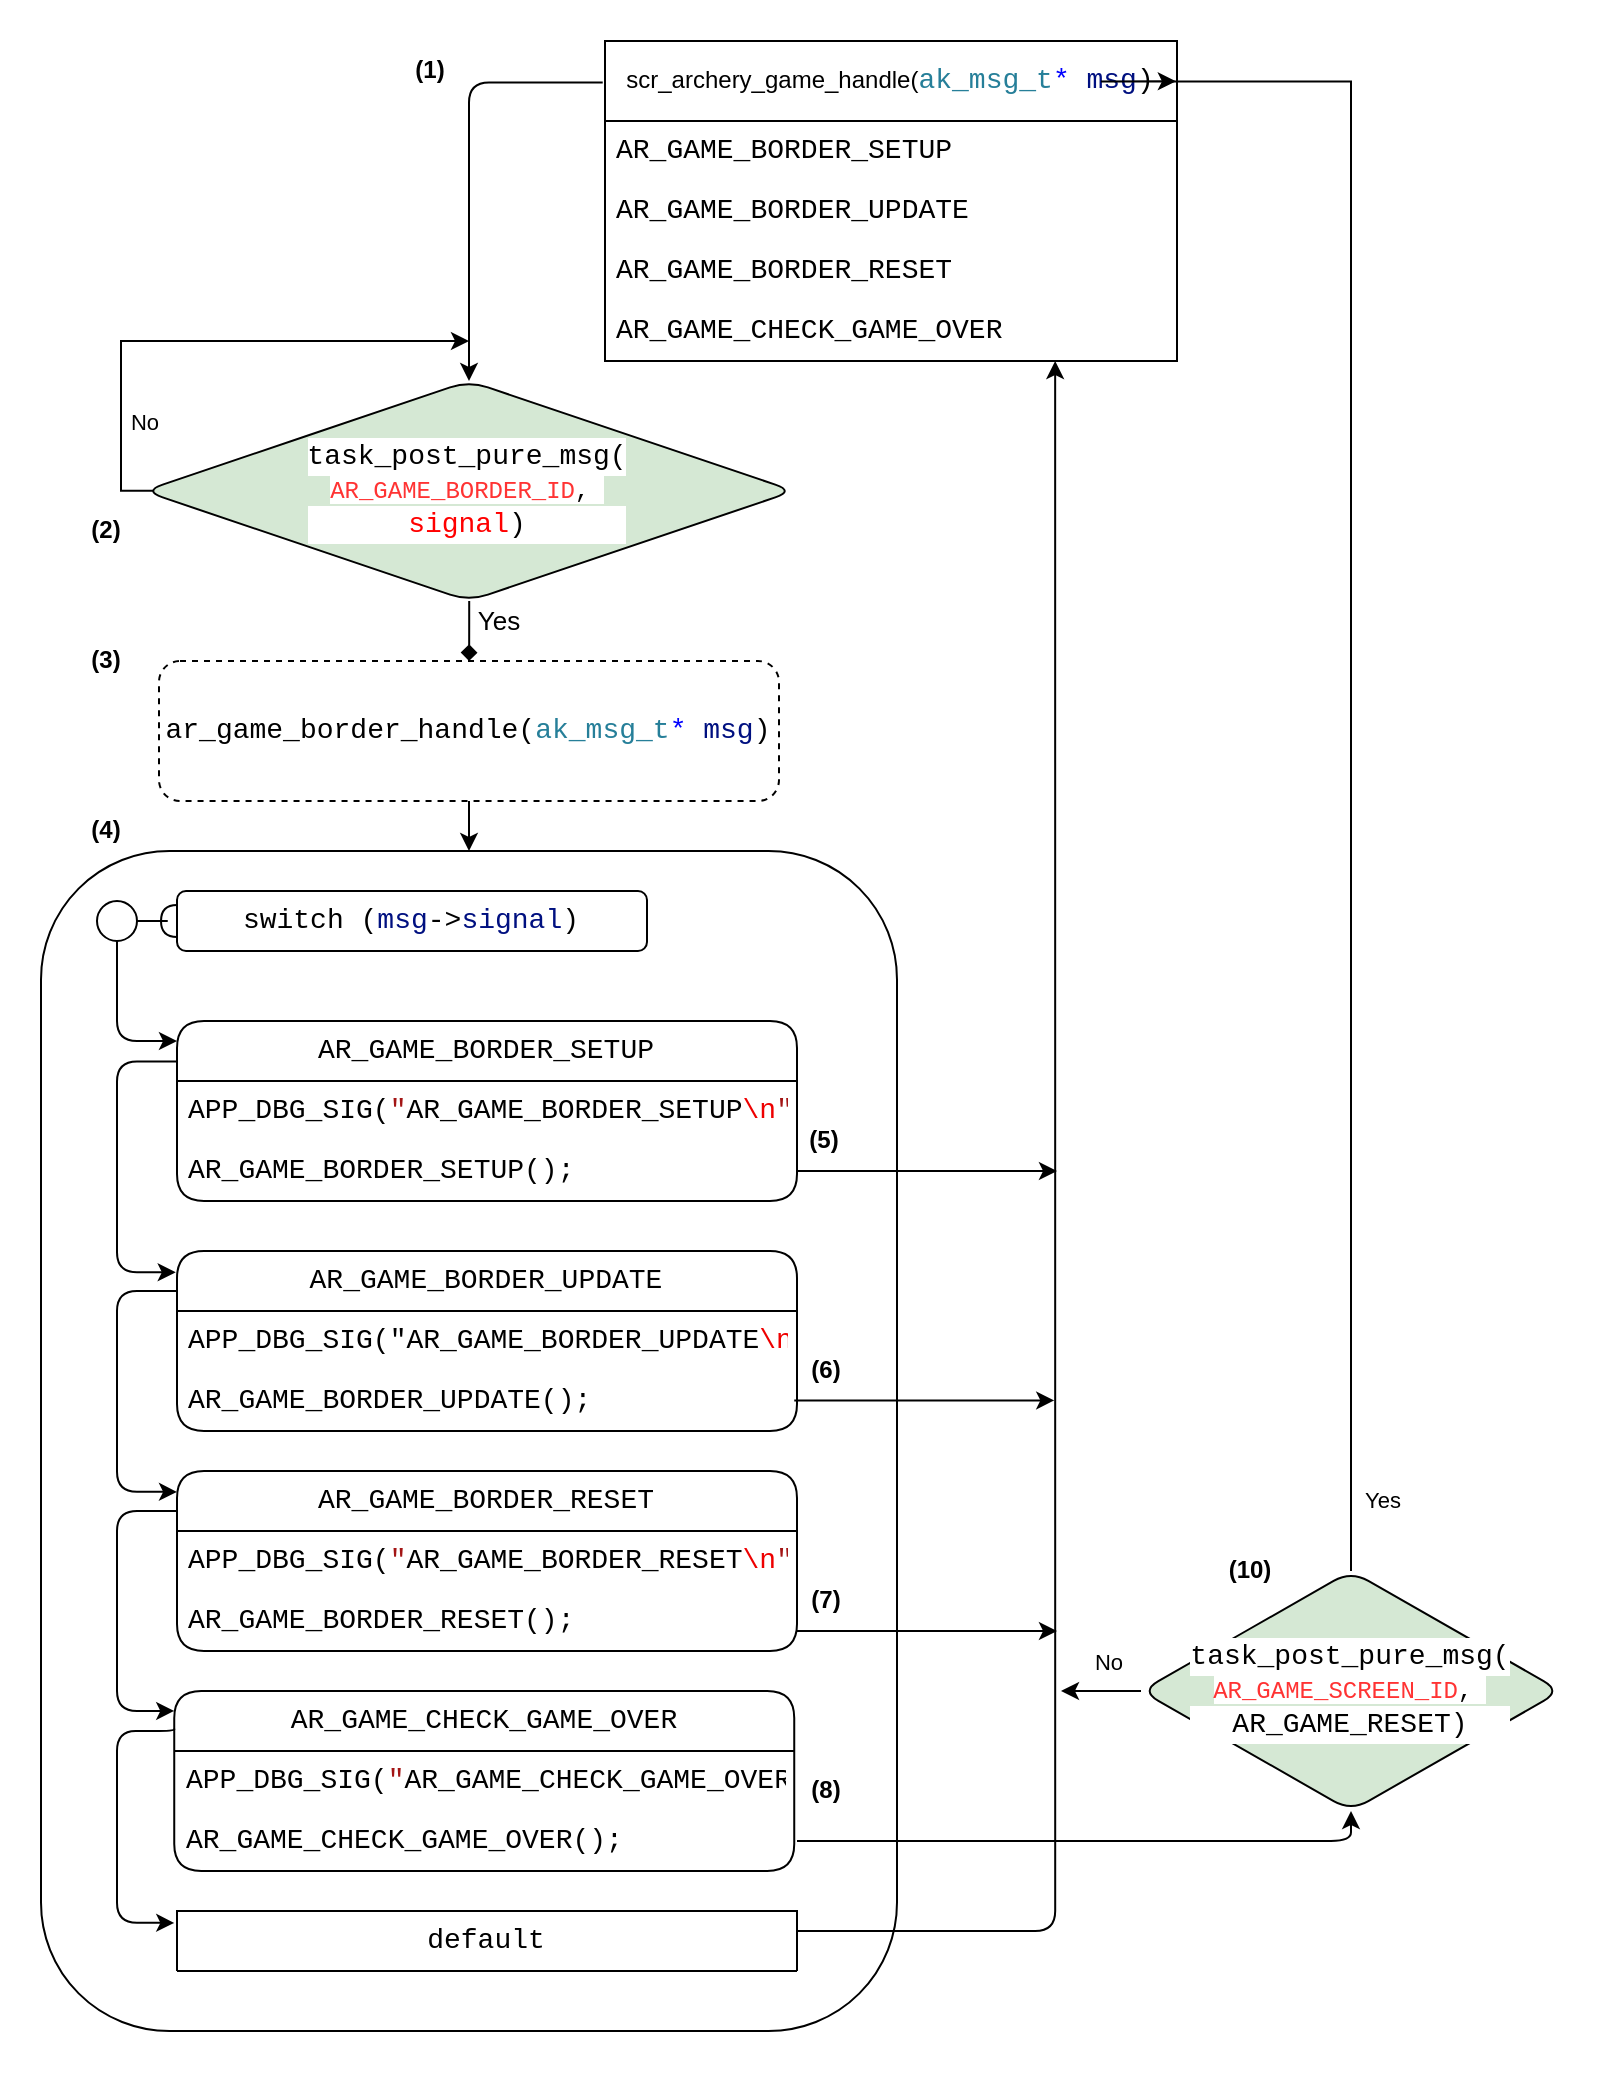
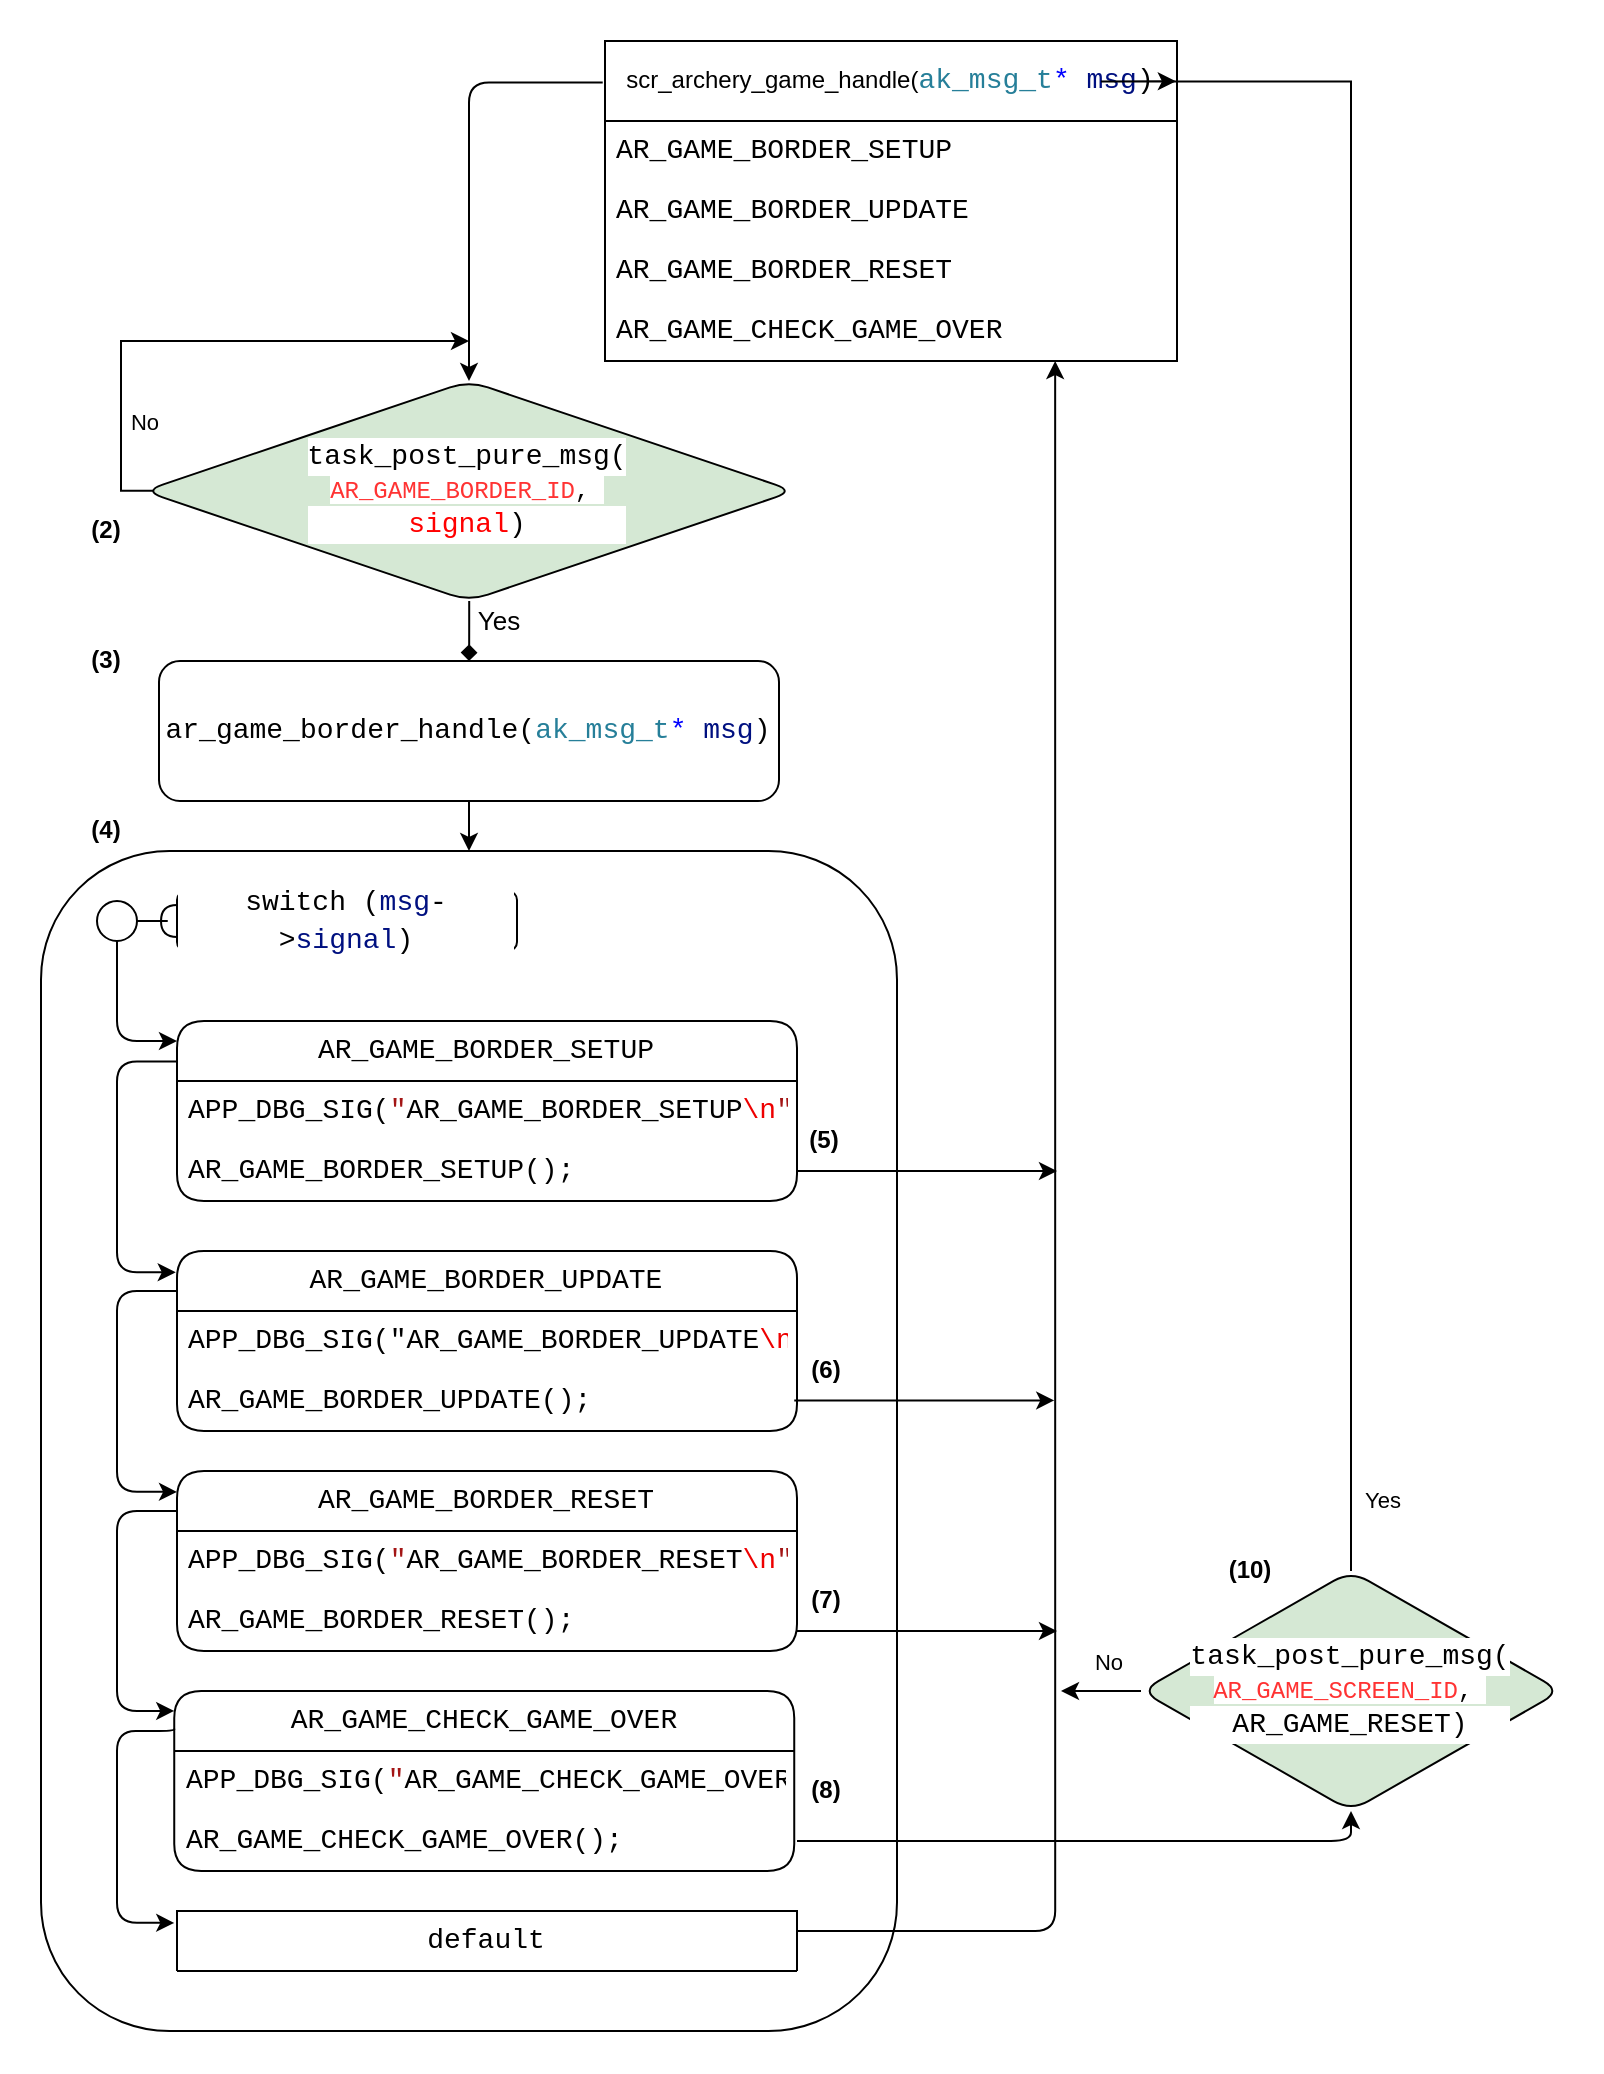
node "(1)": removed
node "ar_game_border_handle(ak_msg_t* msg)": style dashed -> solid
node "switch (msg->signal)": size 470x60 -> 340x60
